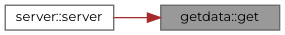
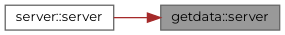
node "getdata::get": label "getdata::get" -> "getdata::server"
